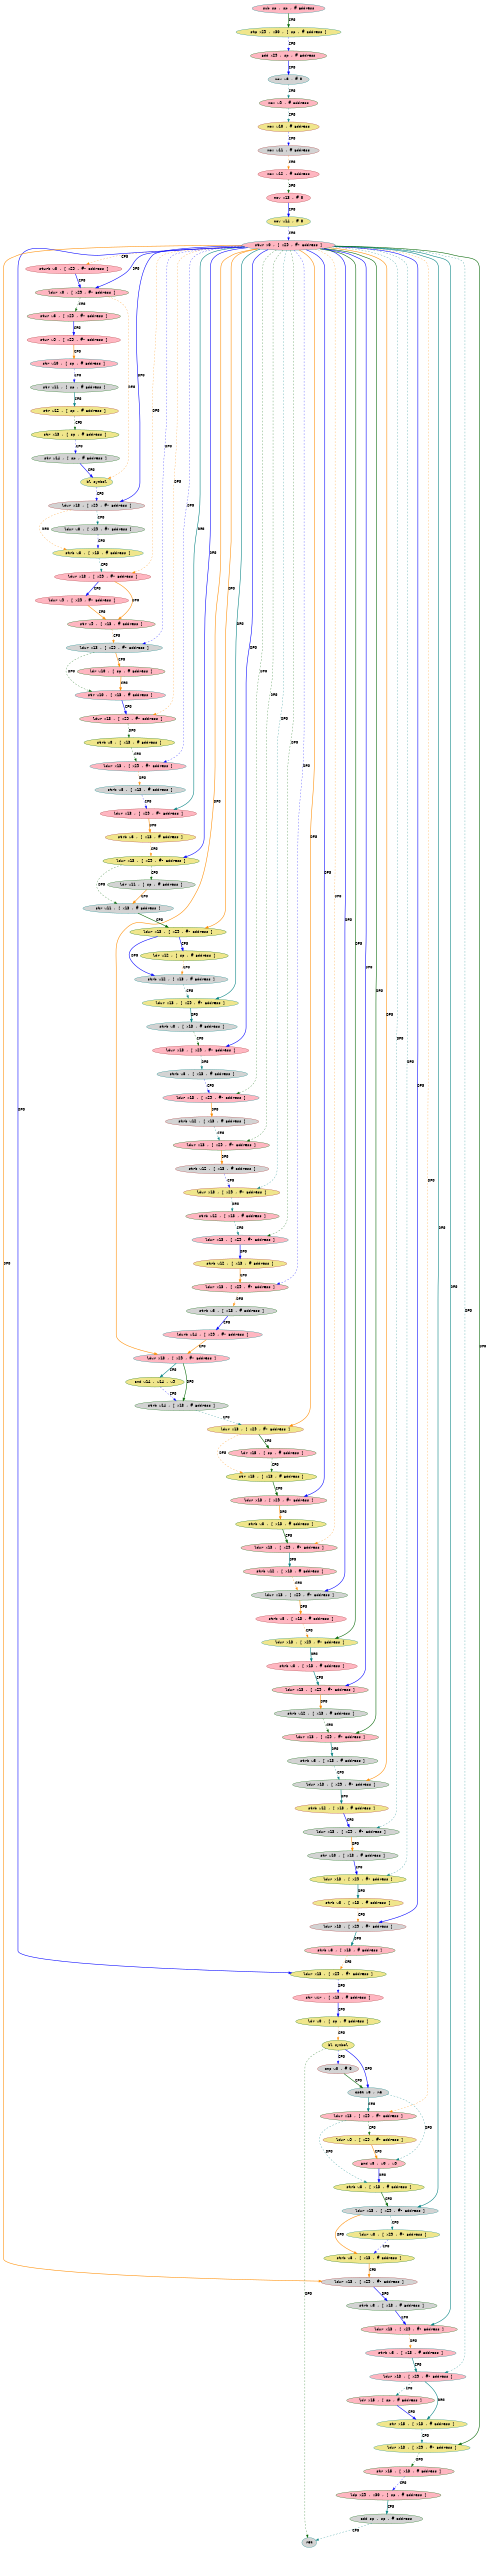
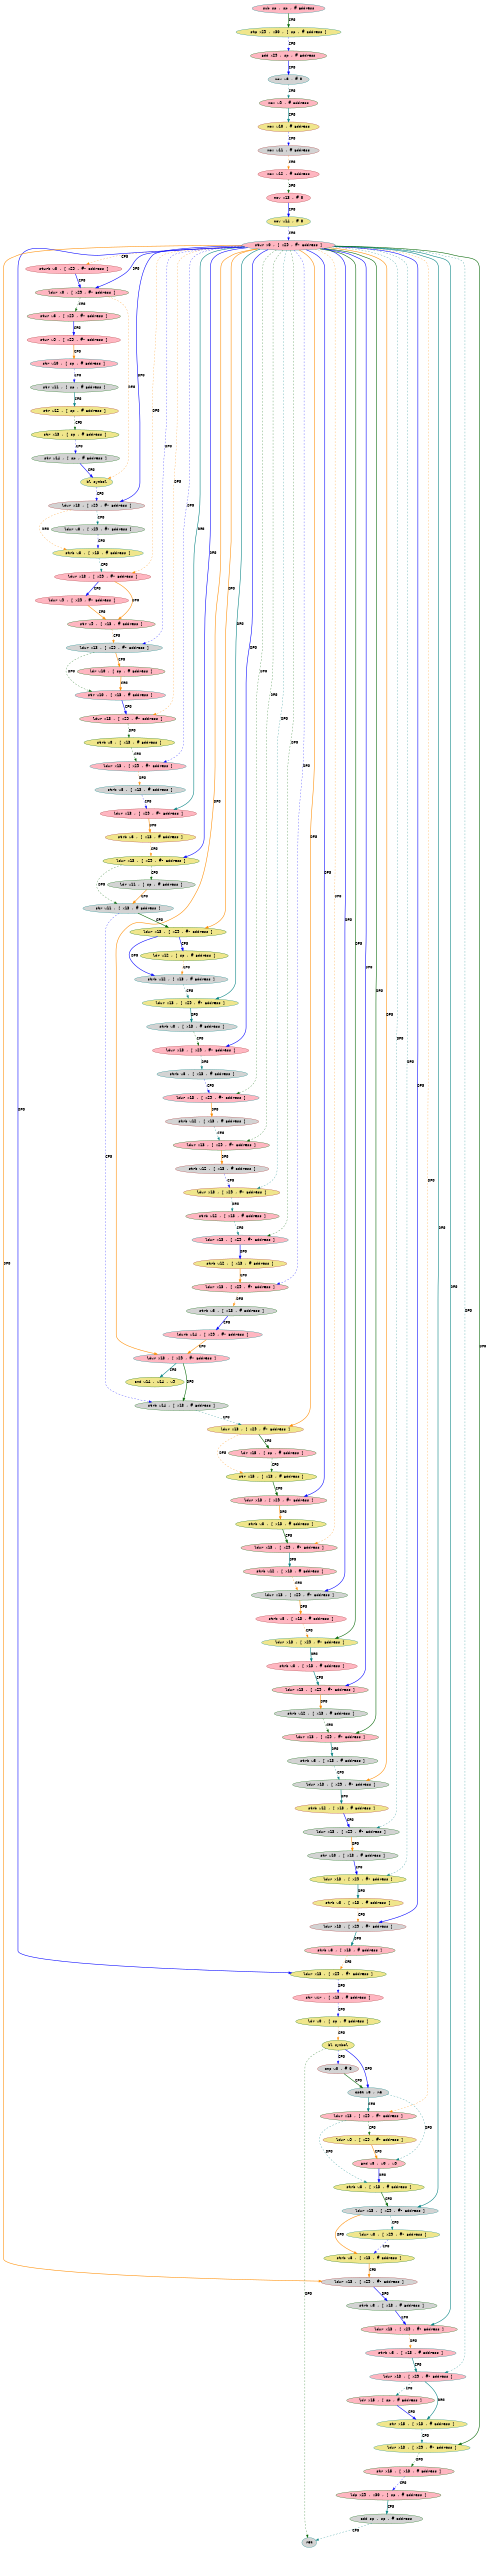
edge "mov w9 , # address" -> "mov w10 , # address": style dashed -> bold
edge "and w14 , w14 , w9" -> "strb w14 , [ x13 , # address ]": now "str w11 , [ x13 , # address ]" -> "strb w14 , [ x13 , # address ]"
edge "str wzr , [ x13 , # address ]" -> "ldr w0 , [ sp , # address ]": style bold -> dashed
